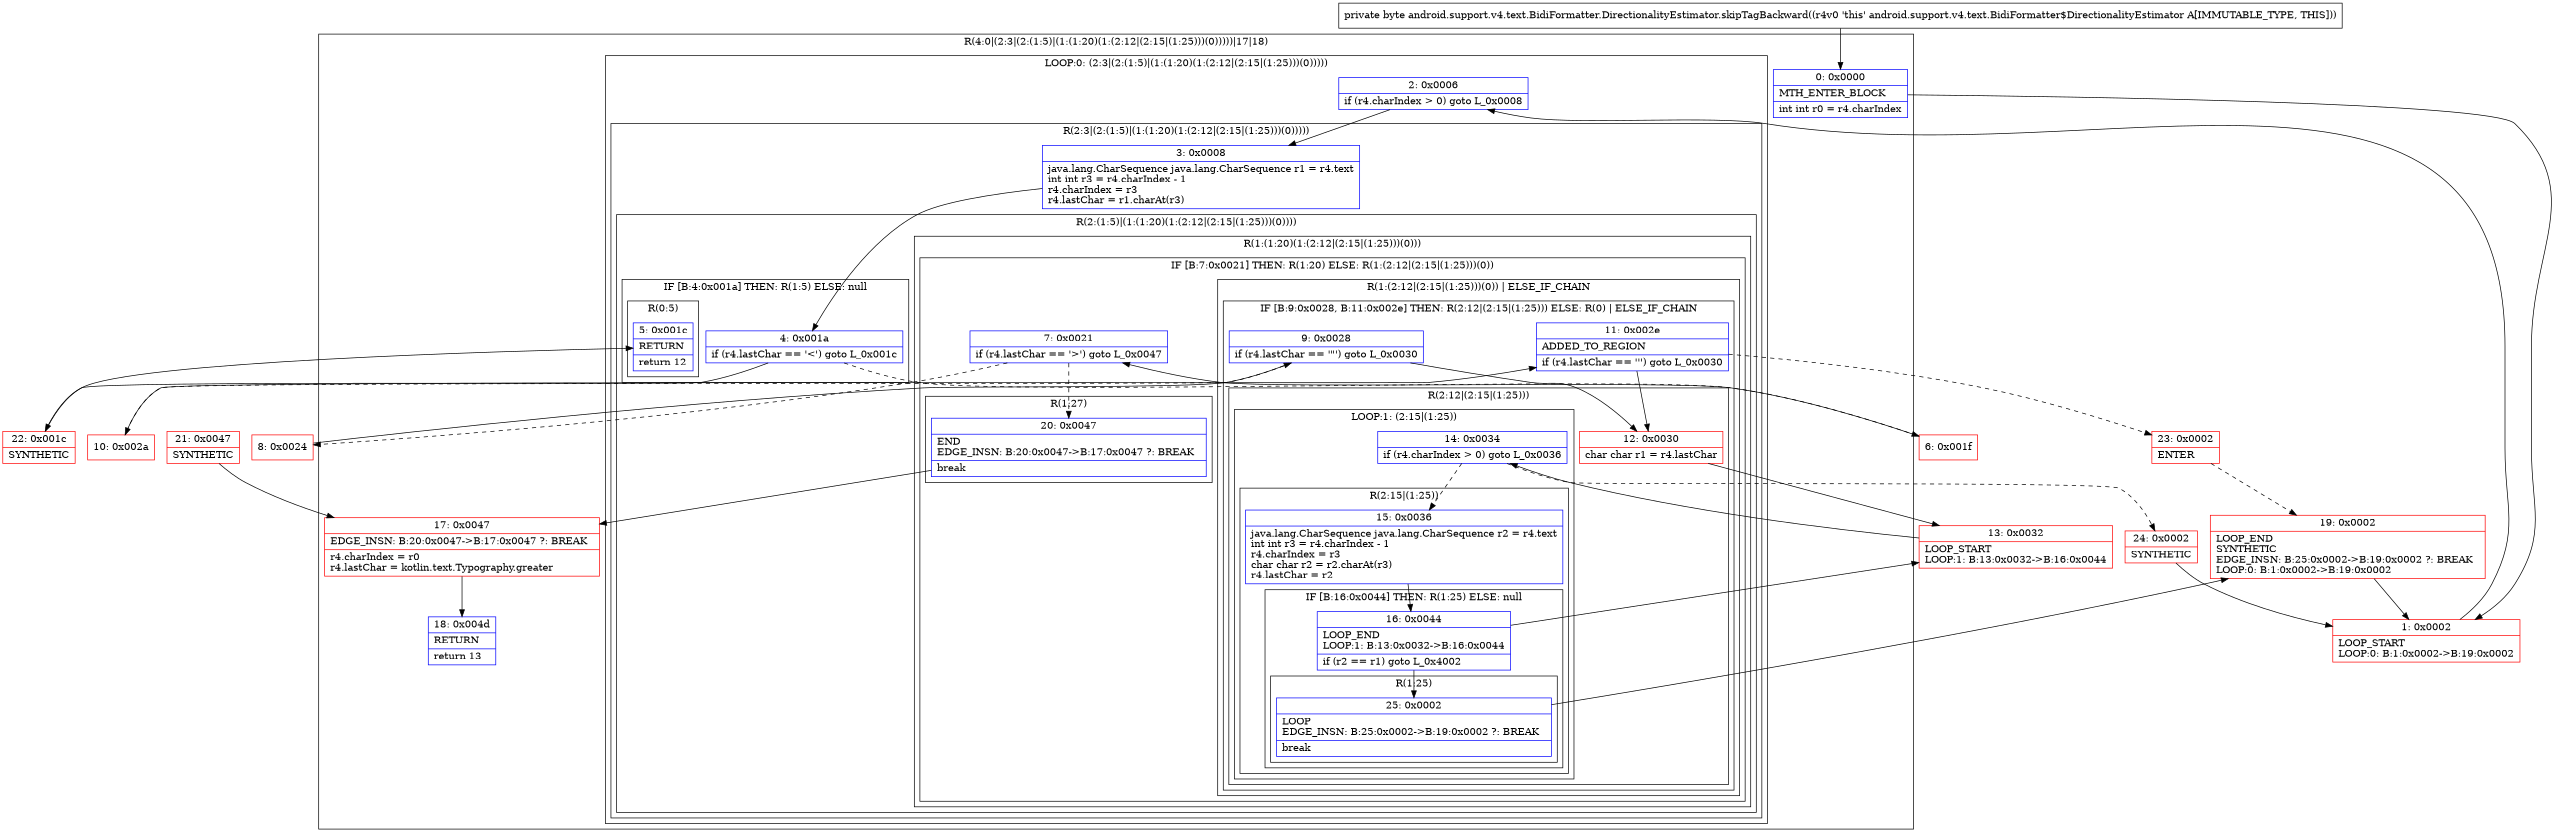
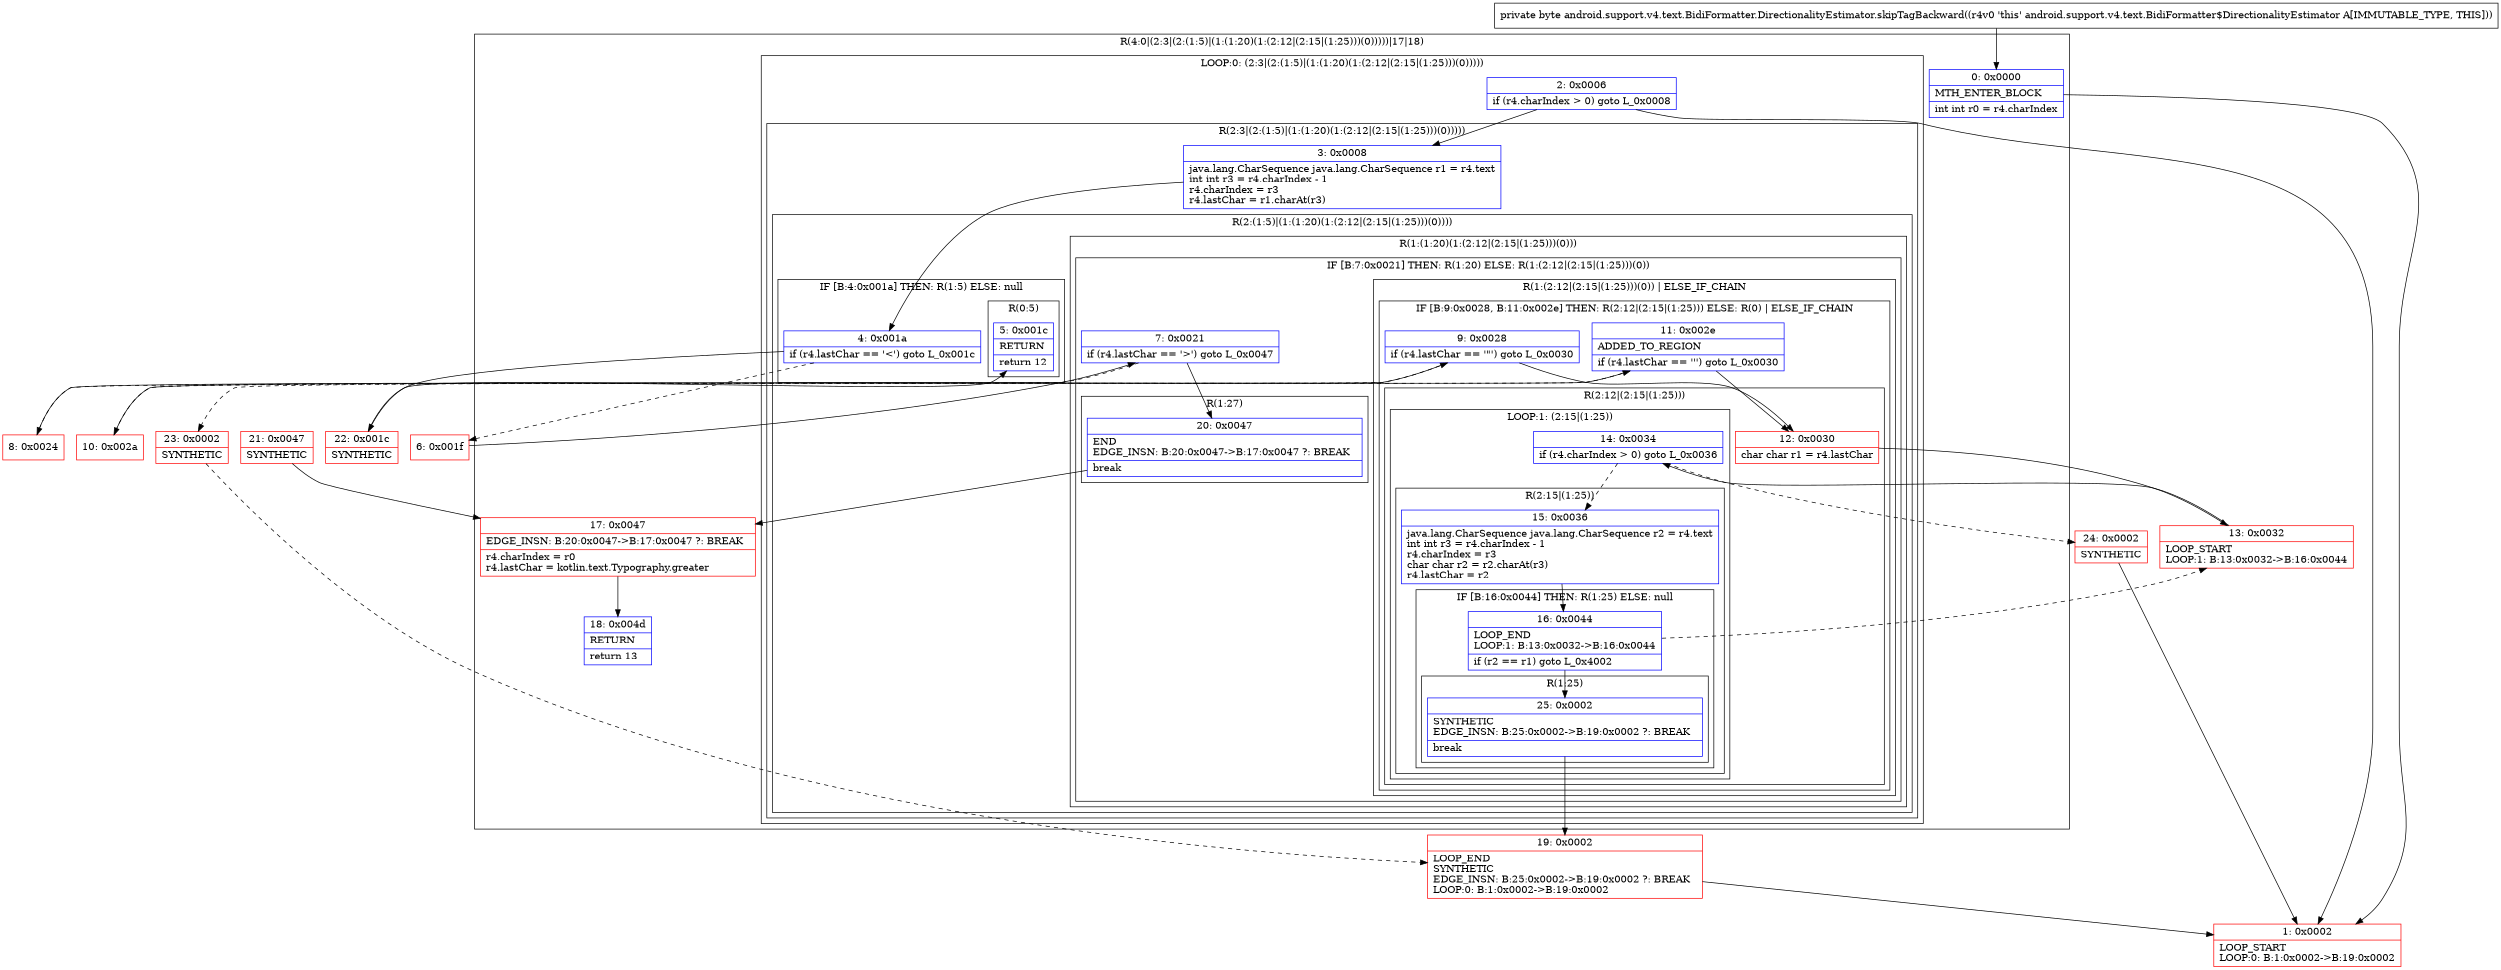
edge "1: 0x0002" -> "2: 0x0006": reversed
edge "7: 0x0021" -> "20: 0x0047": style dashed -> solid
node "23: 0x0002": text "ENTER" -> "SYNTHETIC"
edge "16: 0x0044" -> "13: 0x0032": style solid -> dashed
node "25: 0x0002": text "LOOP" -> "SYNTHETIC"
